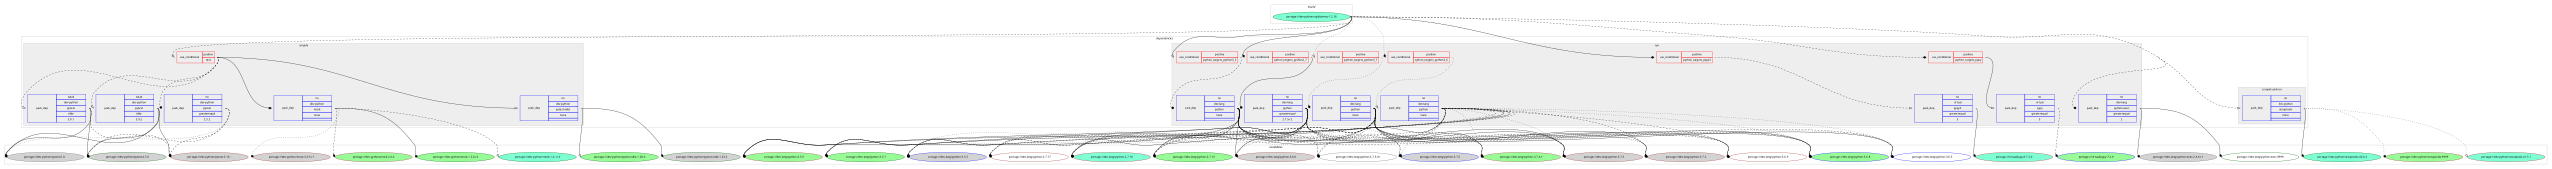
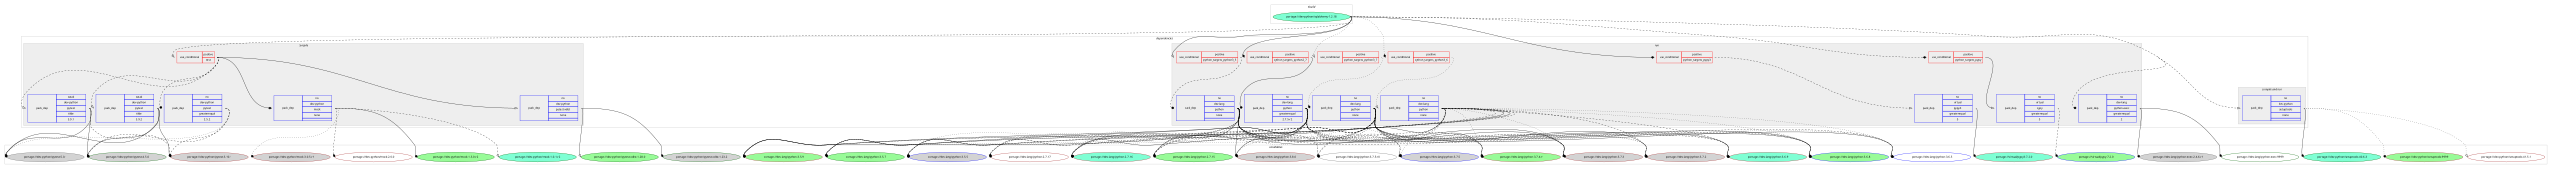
node "portage://dev-python/mock-2.0.0": fillcolor palegreen -> white
node "portage://dev-lang/python-3.6.9": fillcolor white -> aquamarine
node "portage://dev-python/setuptools-41.5.1": fillcolor aquamarine -> white
